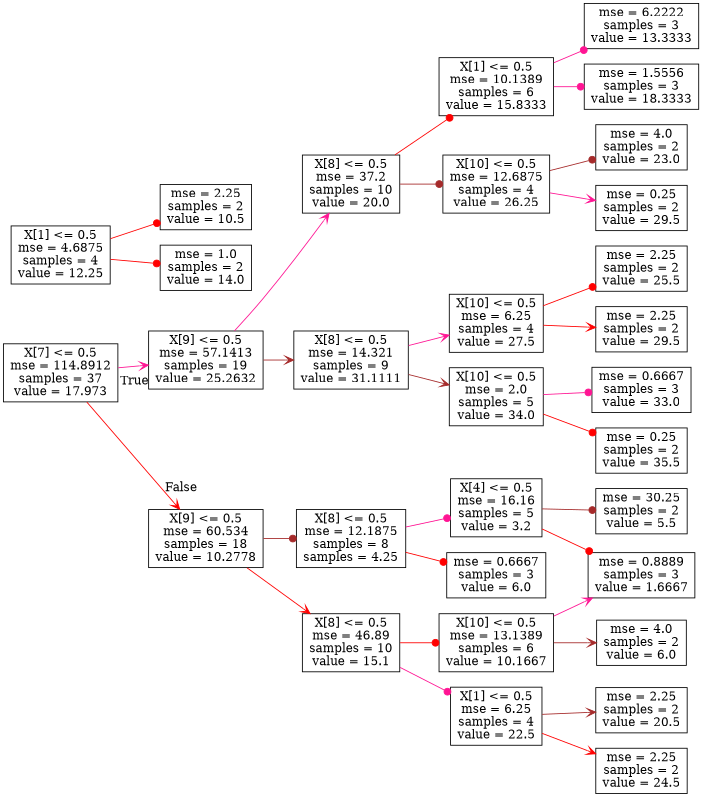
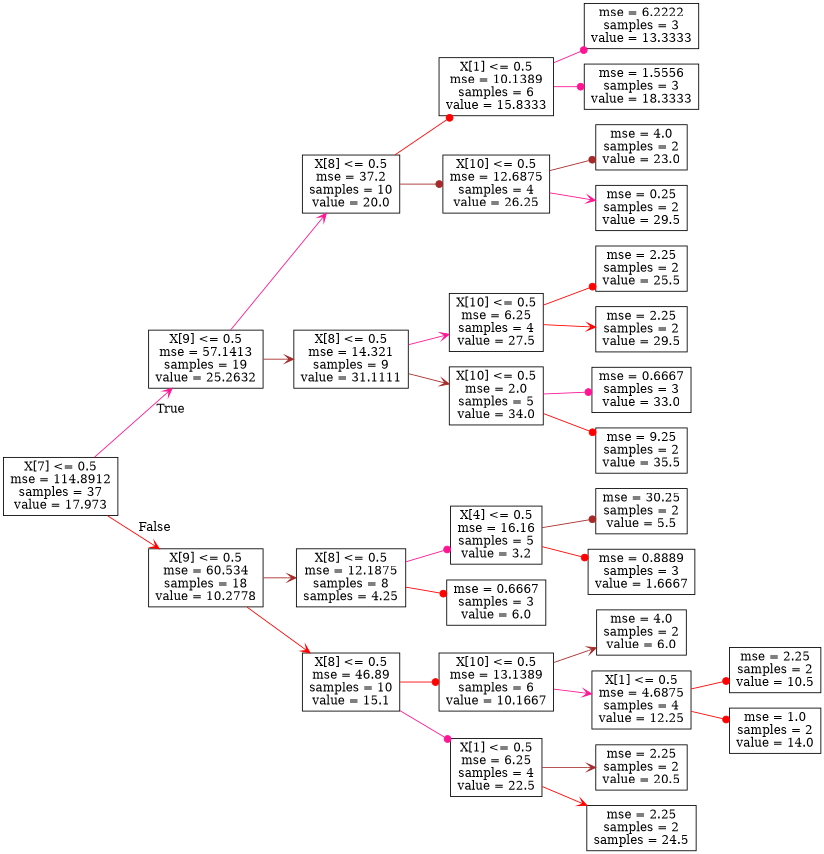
node "mse = 0.25 samples = 2 value = 35.5": label "mse = 0.25 samples = 2 value = 35.5" -> "mse = 9.25 samples = 2 value = 35.5"
edge "X[9] <= 0.5 mse = 60.534 samples = 18 value = 10.2778" -> "X[8] <= 0.5 mse = 12.1875 samples = 8 samples = 4.25": arrowhead dot -> vee
edge "X[10] <= 0.5 mse = 13.1389 samples = 6 value = 10.1667" -> "mse = 0.8889 samples = 3 value = 1.6667": now "X[10] <= 0.5 mse = 13.1389 samples = 6 value = 10.1667" -> "X[1] <= 0.5 mse = 4.6875 samples = 4 value = 12.25"
node "mse = 2.25 samples = 2 value = 24.5": label "mse = 2.25 samples = 2 value = 24.5" -> "mse = 2.25 samples = 2 samples = 24.5"
